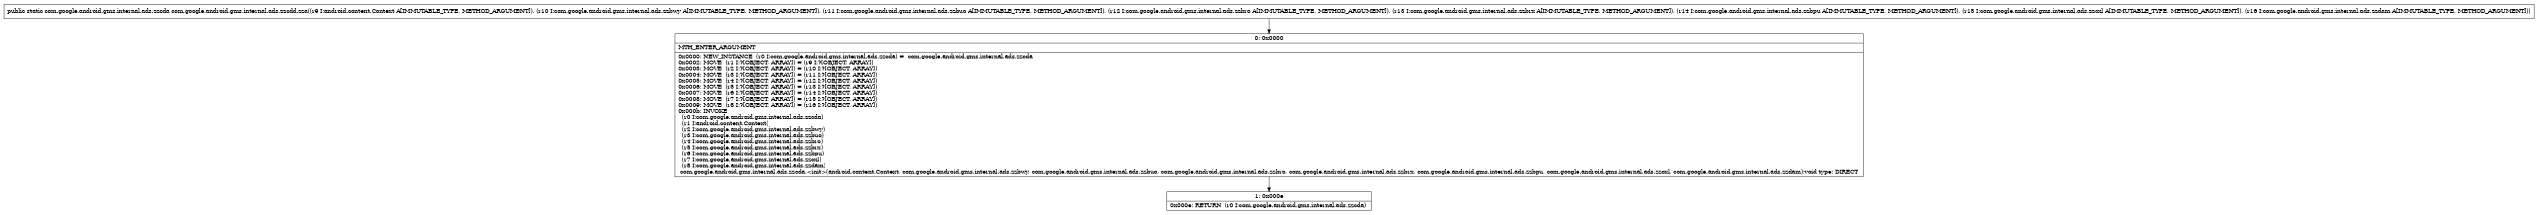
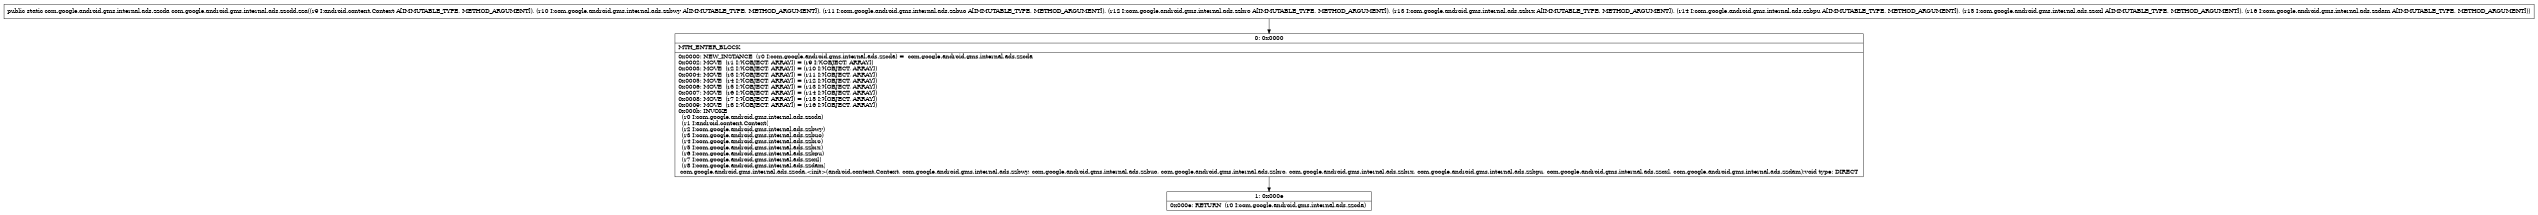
node "0: 0x0000": text "MTH_ENTER_ARGUMENT" -> "MTH_ENTER_BLOCK"
